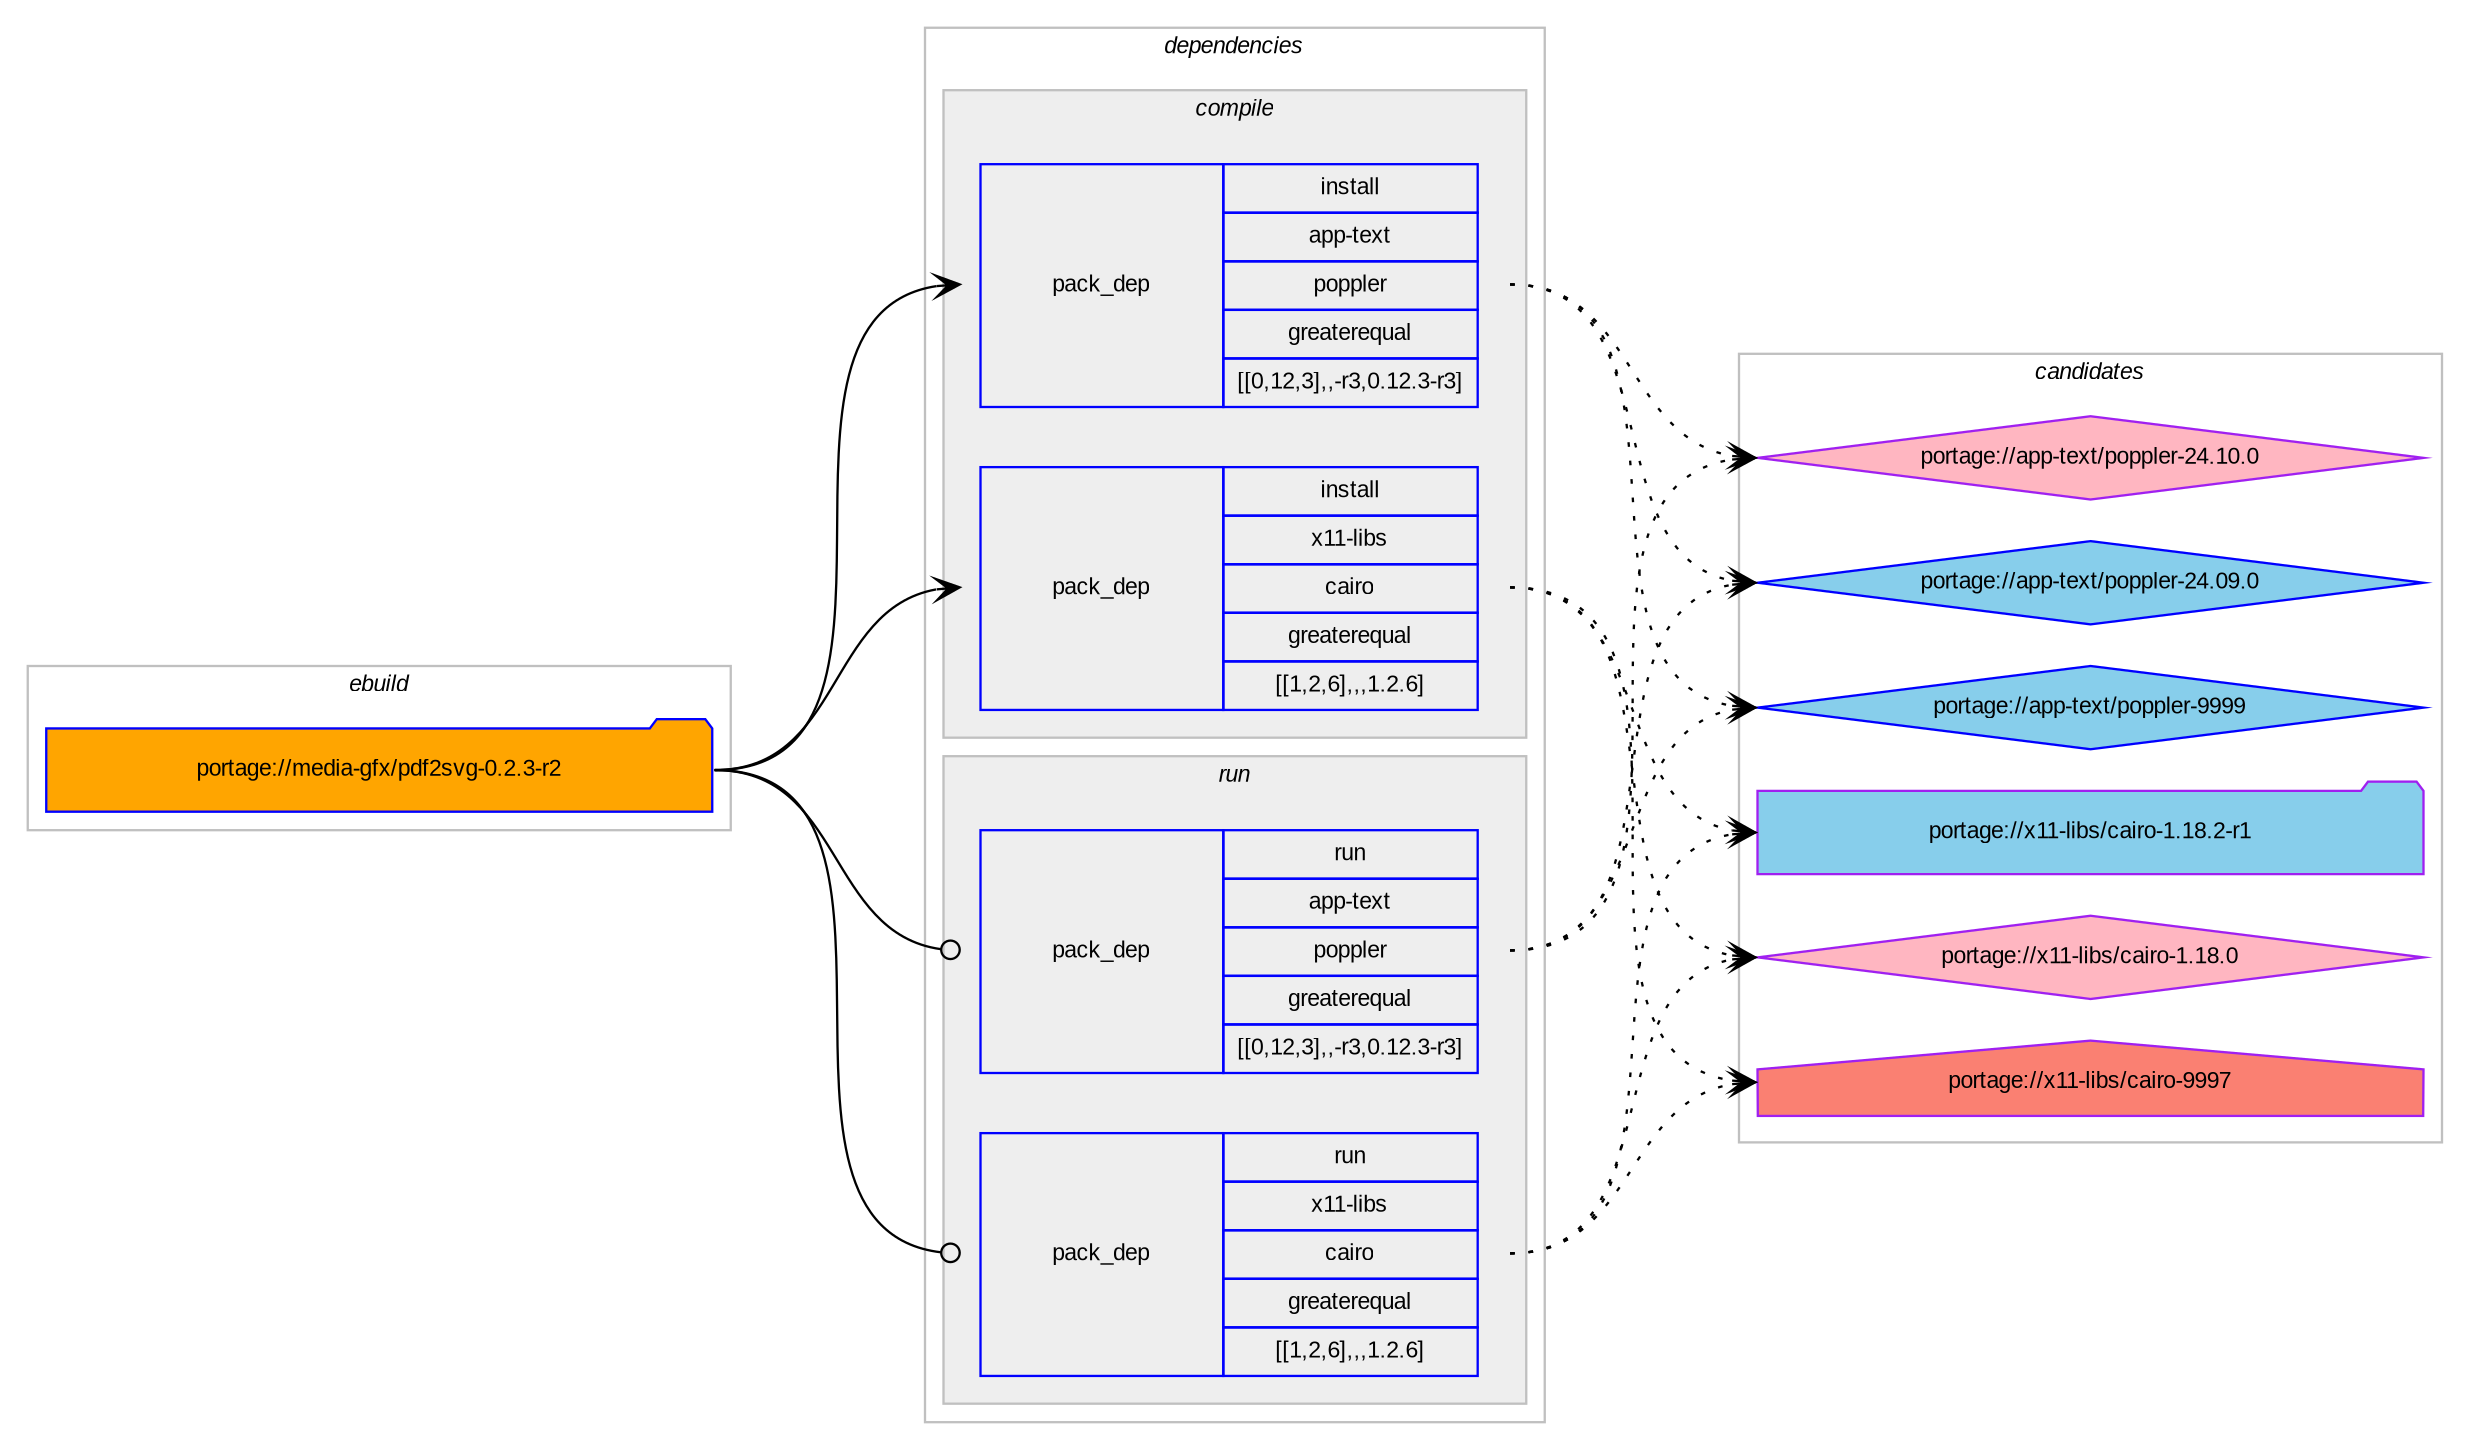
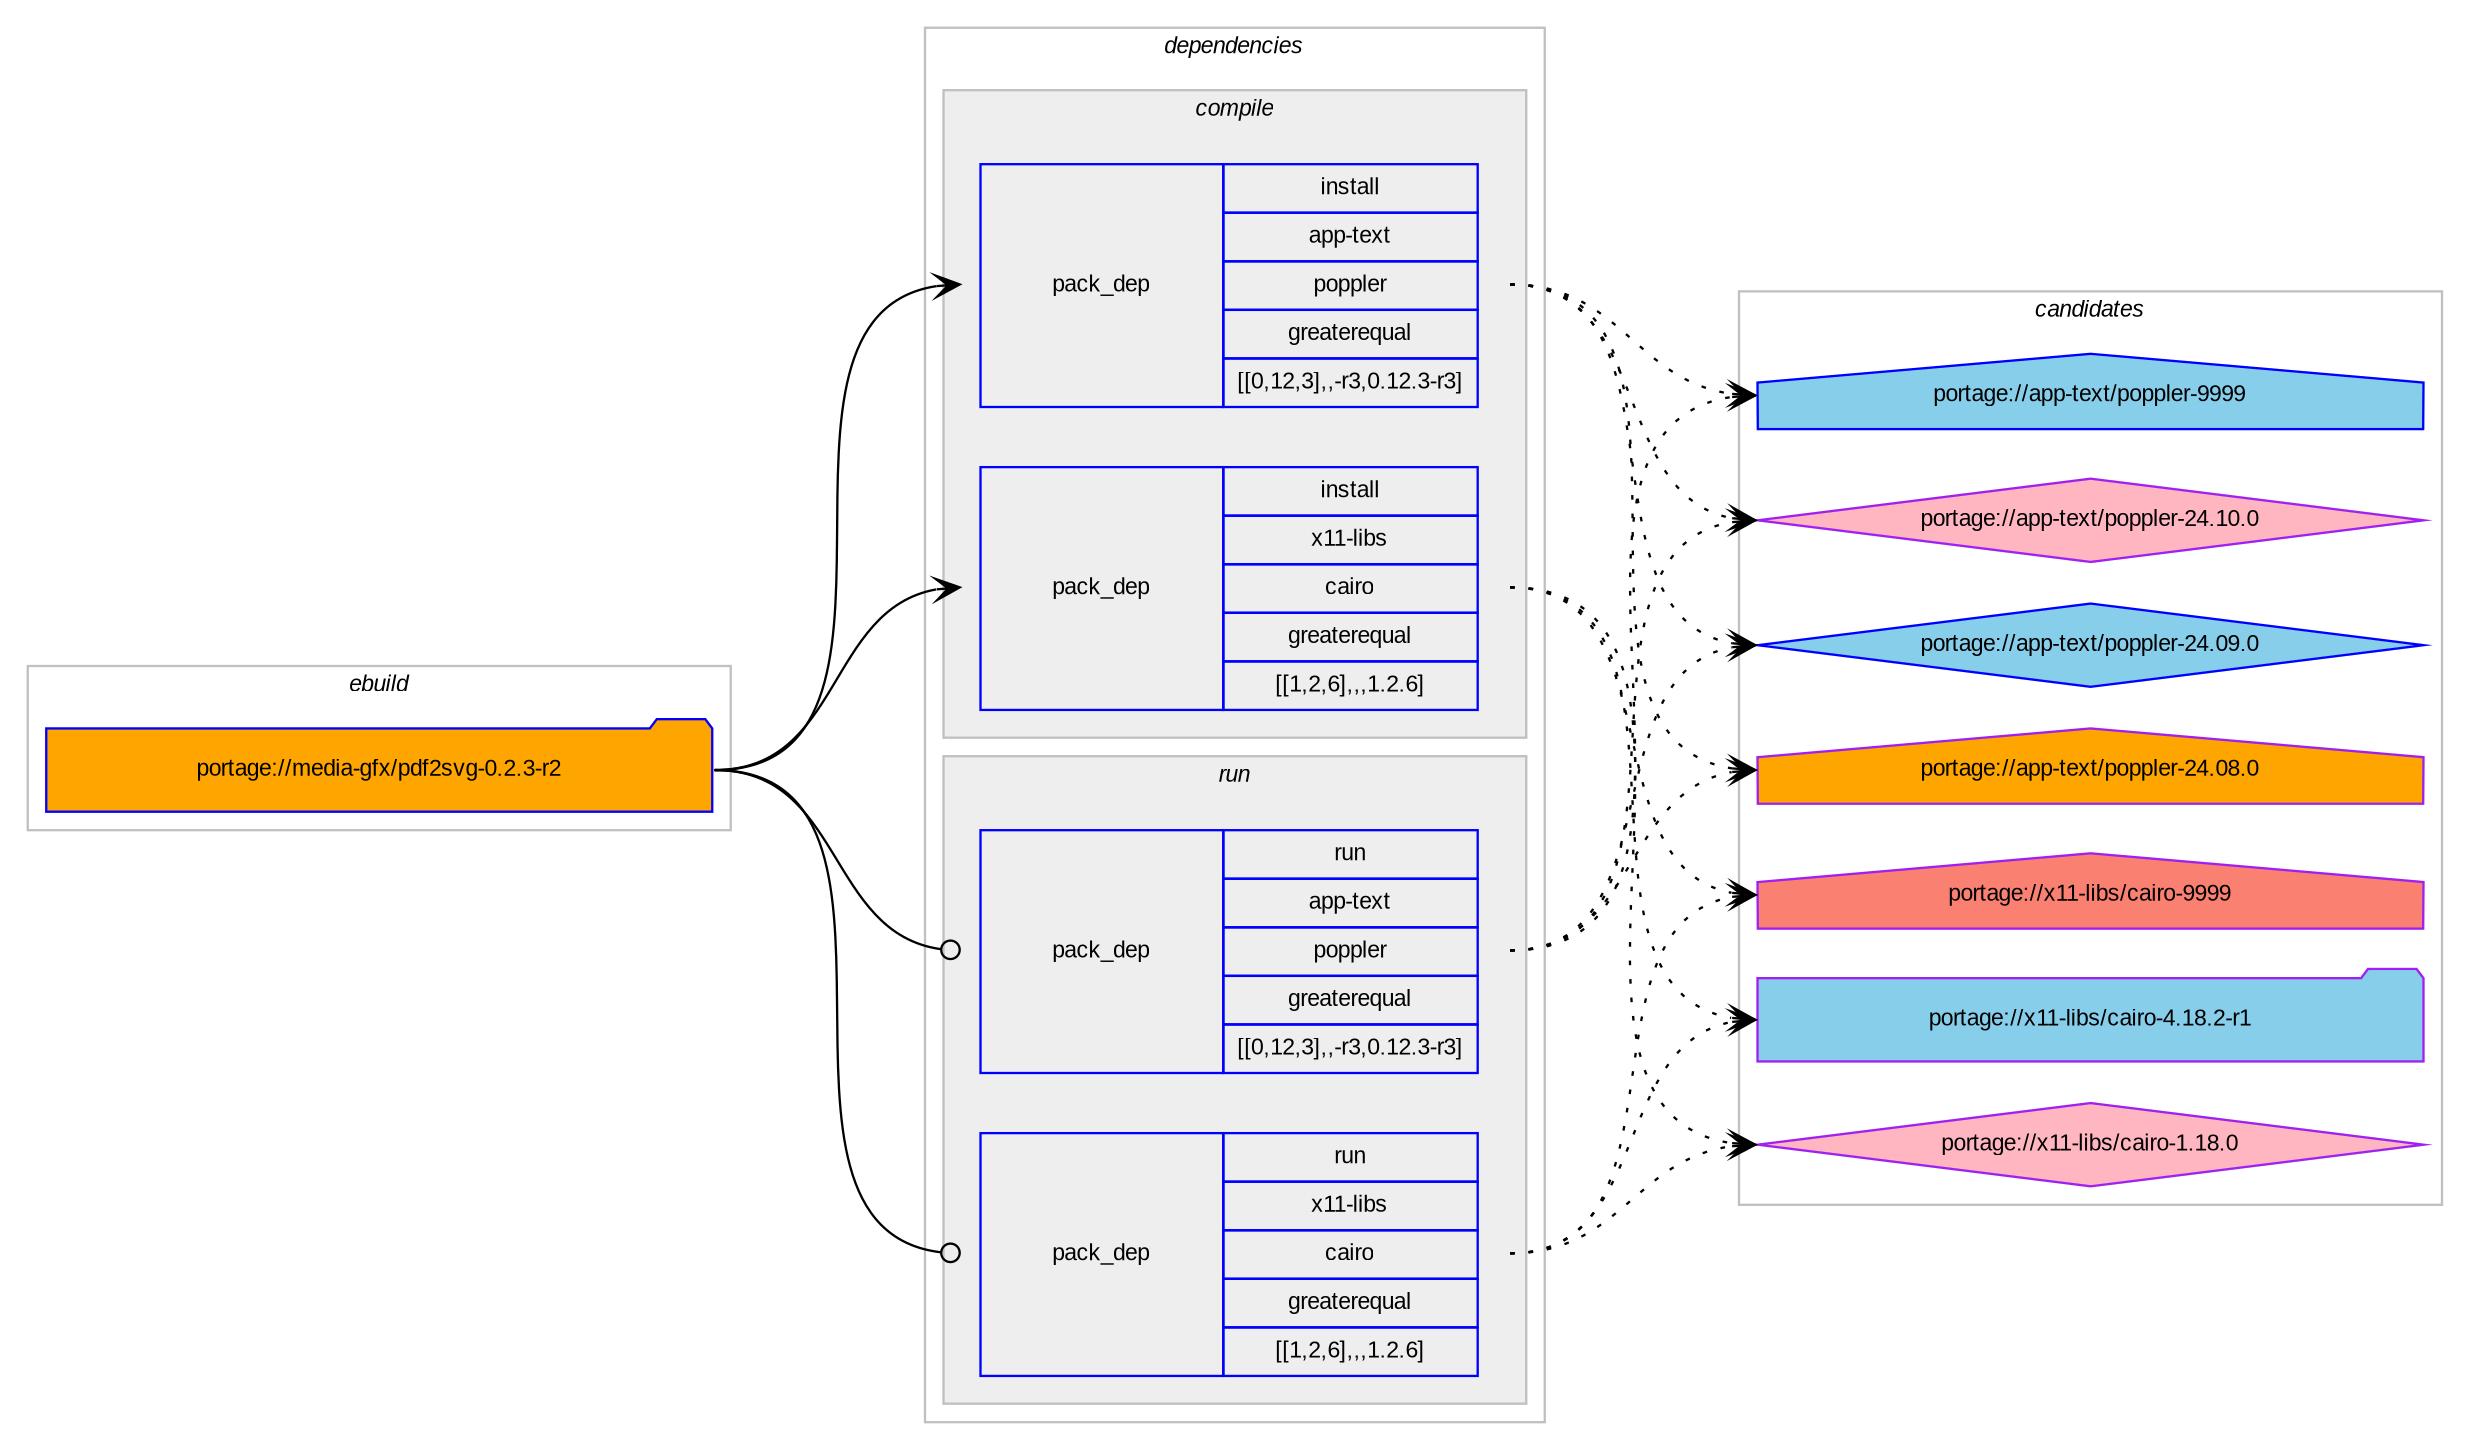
node "portage://app-text/poppler-9999": shape diamond -> house
node "portage://app-text/poppler-24.08.0": added
node "portage://x11-libs/cairo-1.18.2-r1": label "portage://x11-libs/cairo-1.18.2-r1" -> "portage://x11-libs/cairo-4.18.2-r1"
node "portage://x11-libs/cairo-9997": label "portage://x11-libs/cairo-9997" -> "portage://x11-libs/cairo-9999"
